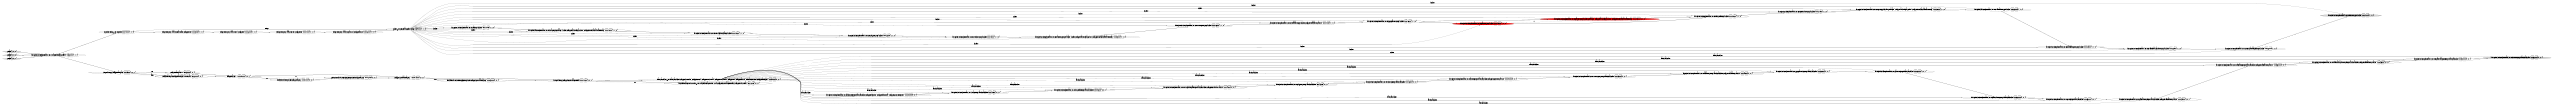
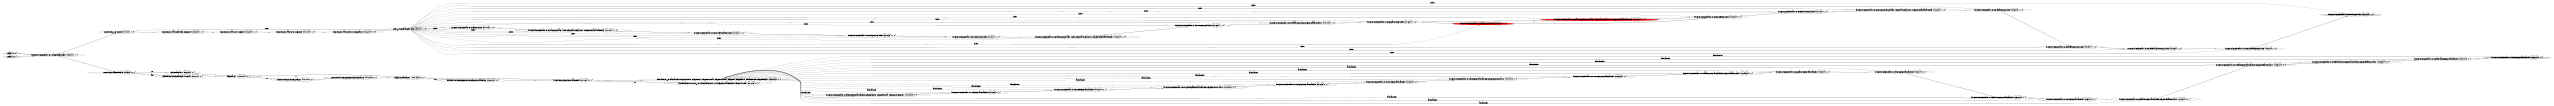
node "prepare['0', '1', '0']": removed
